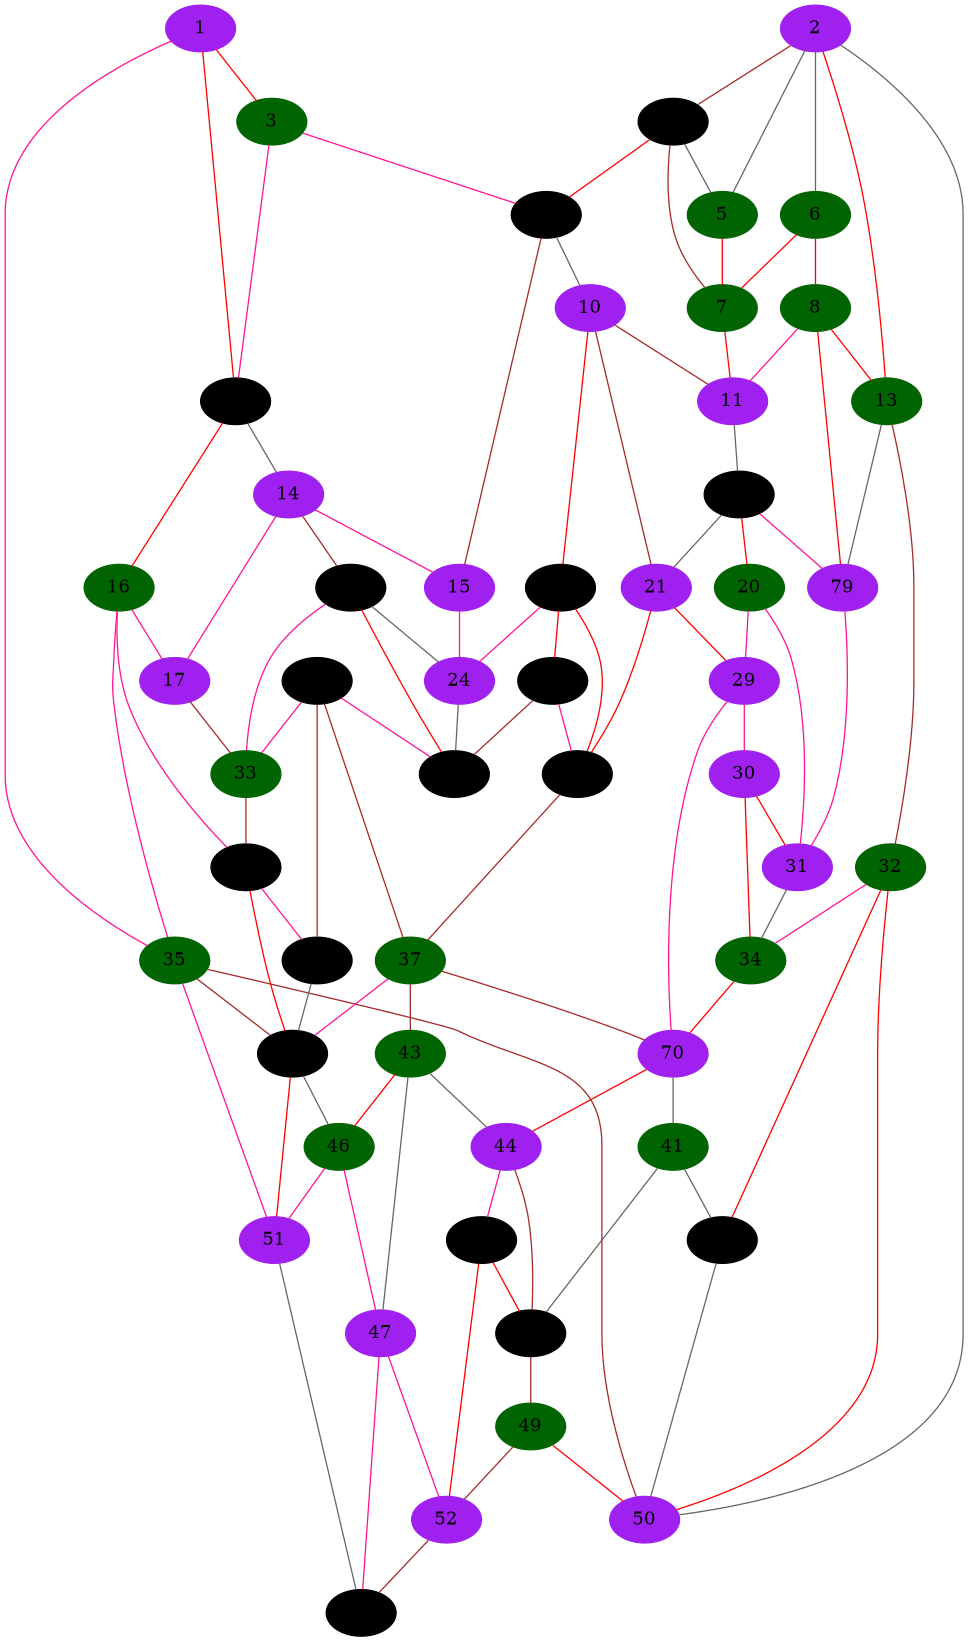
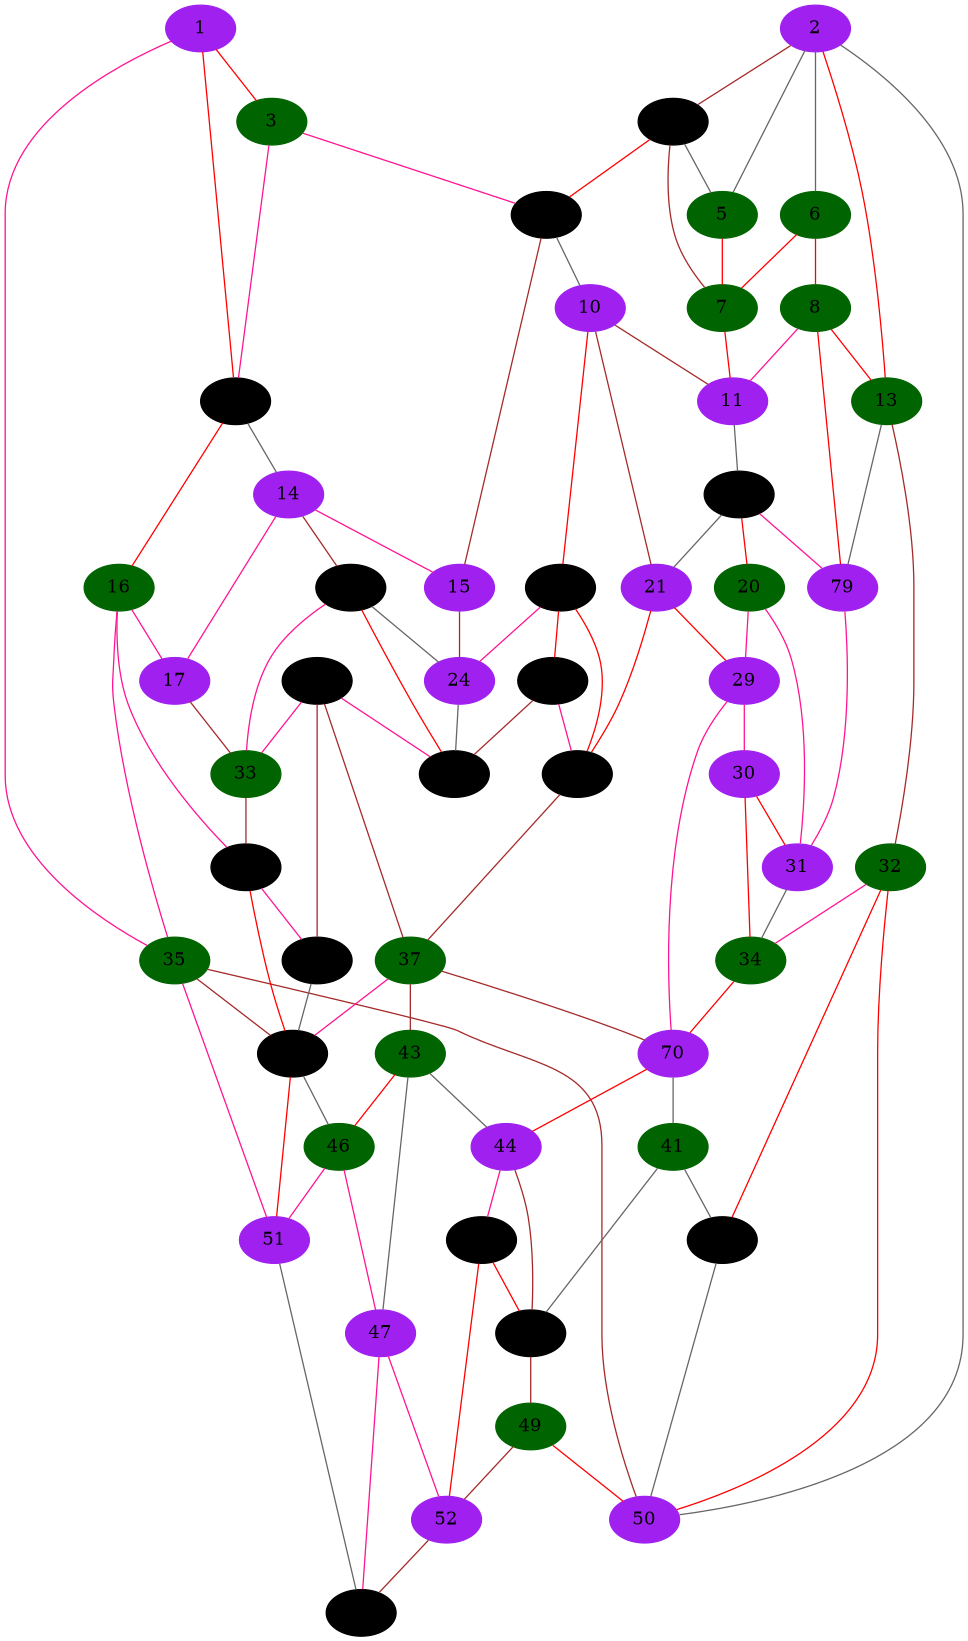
edge "15" -- "24": color deeppink -> brown
